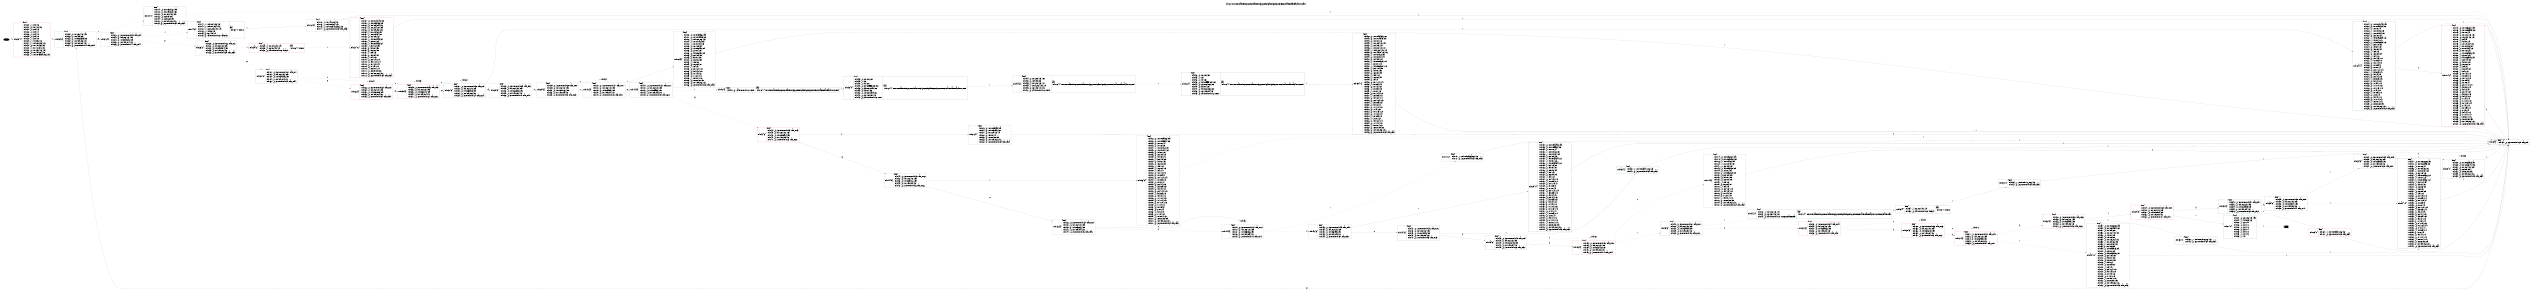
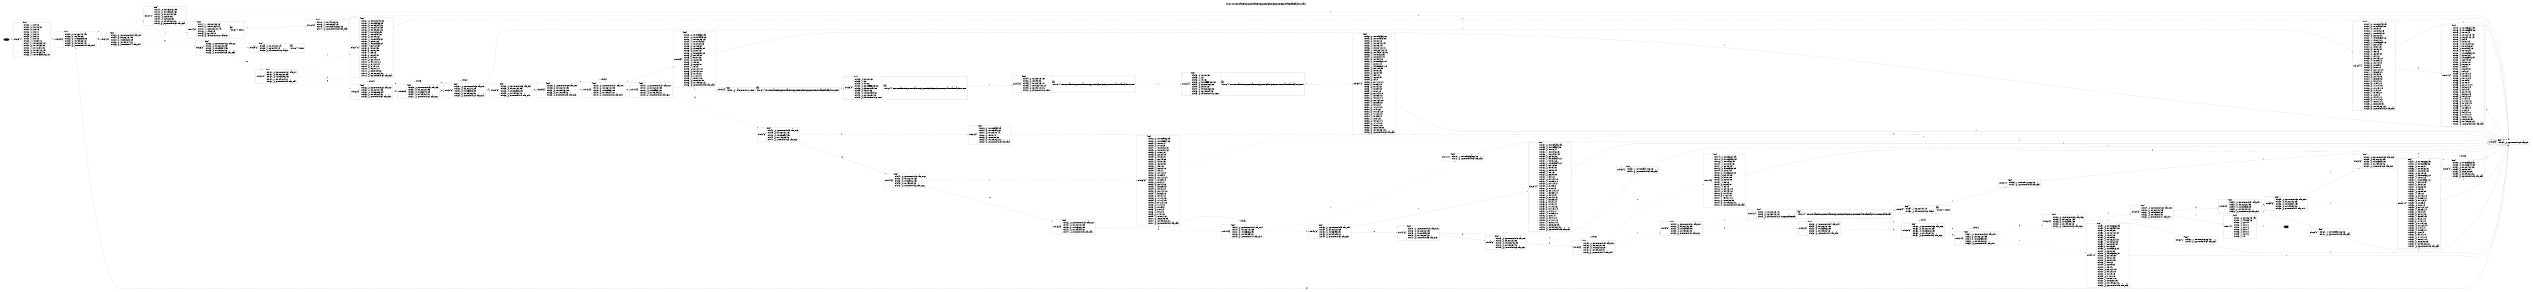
edge "0x4016aa [13]" -> "0x4016b7 [102]": now "0x401372 [22]" -> "0x4016b7 [102]"
